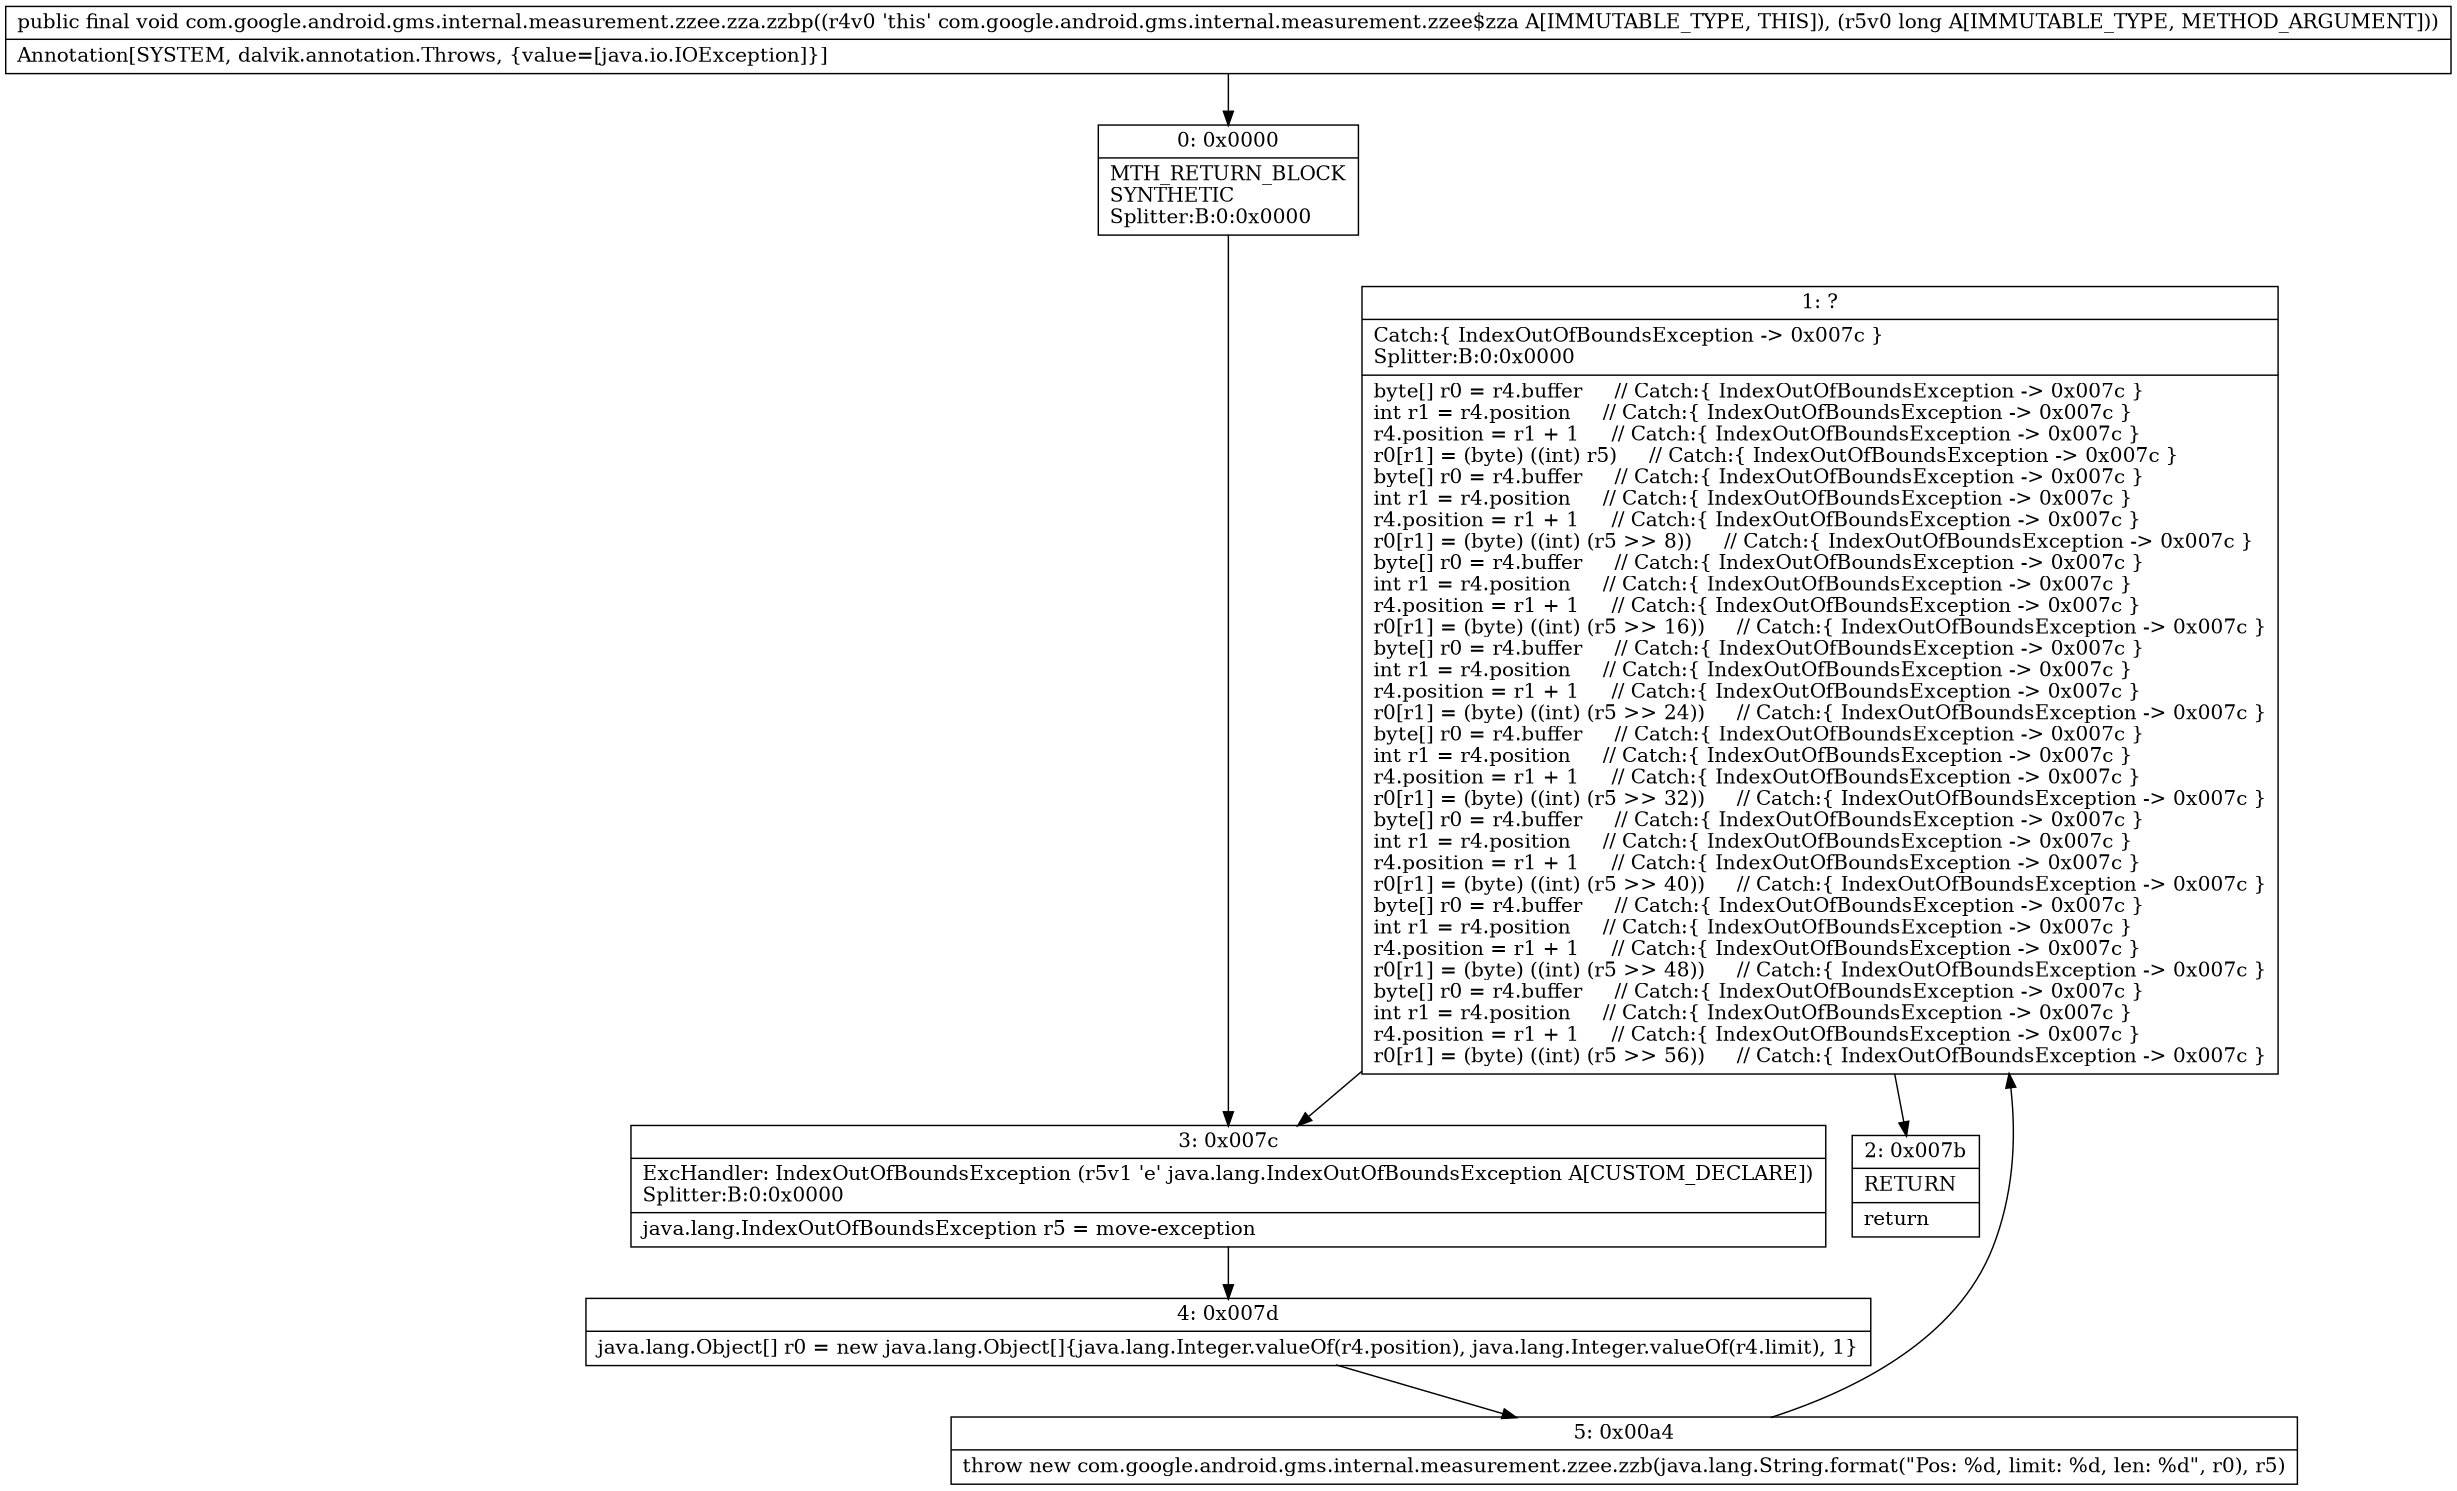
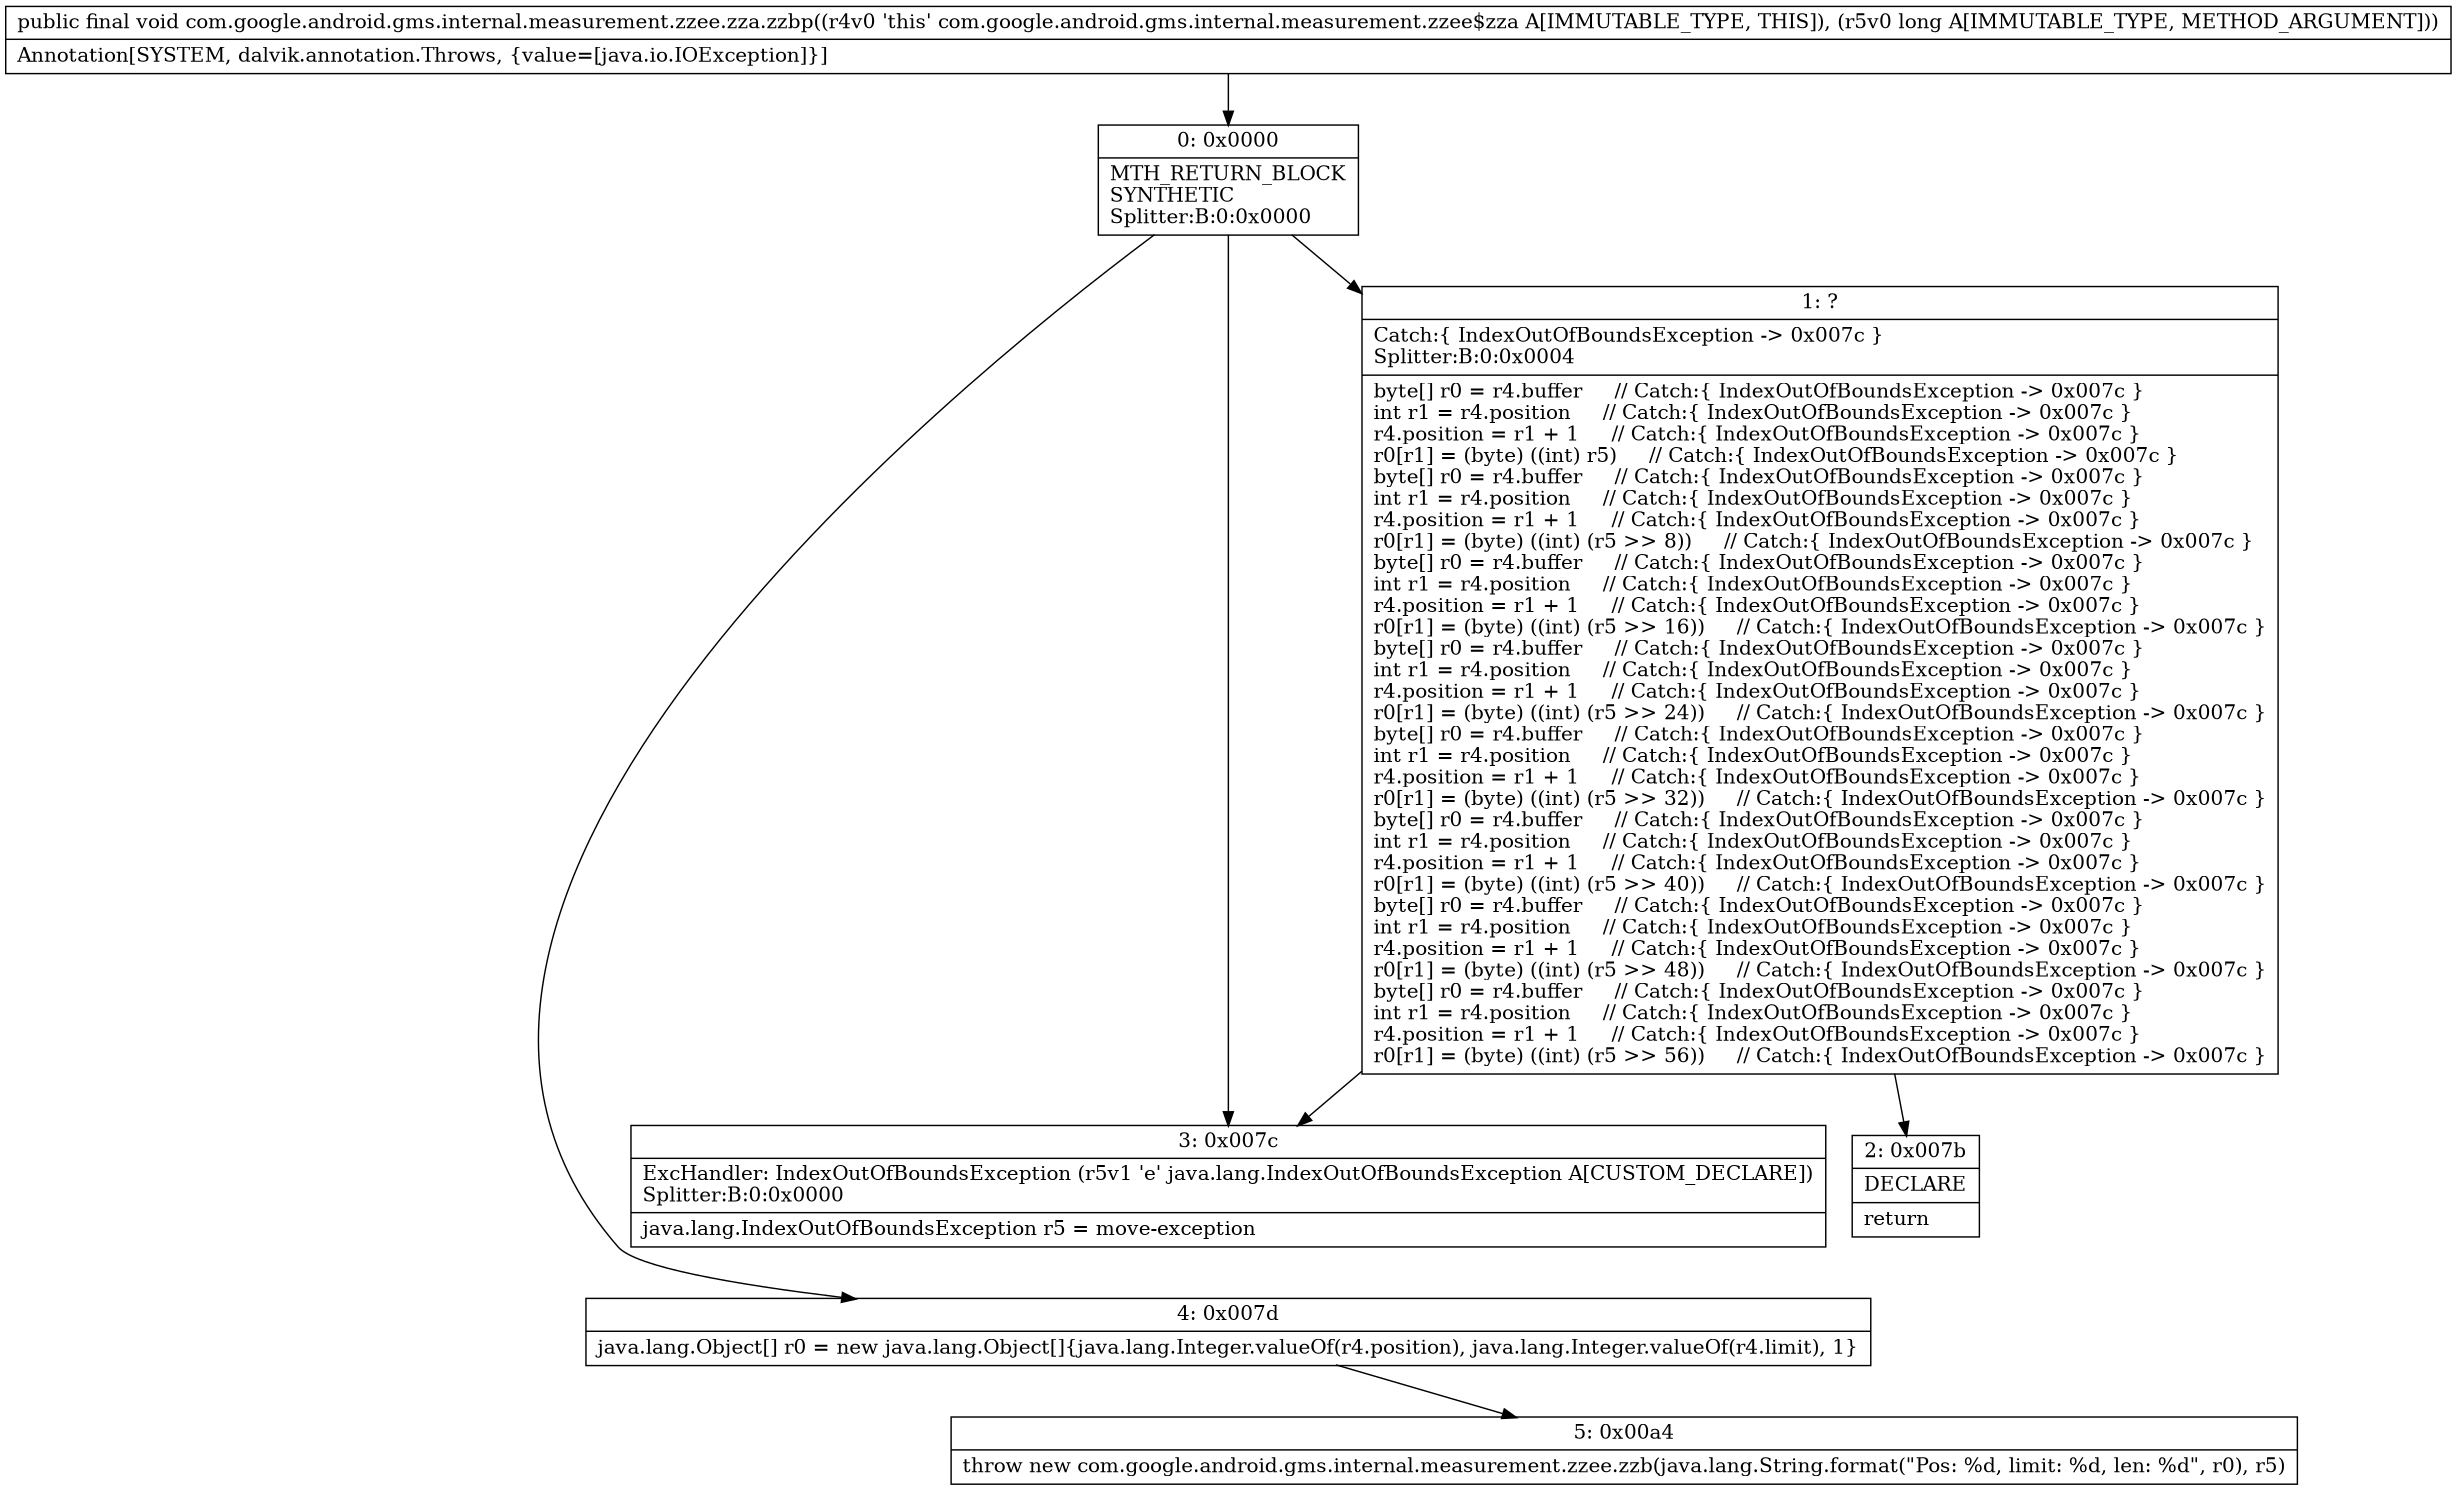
node "1: ?": text "Splitter:B:0:0x0000" -> "Splitter:B:0:0x0004"
node "2: 0x007b": text "RETURN" -> "DECLARE"
edge "3: 0x007c" -> "4: 0x007d": now "0: 0x0000" -> "4: 0x007d"
edge "5: 0x00a4" -> "1: ?": now "0: 0x0000" -> "1: ?"
